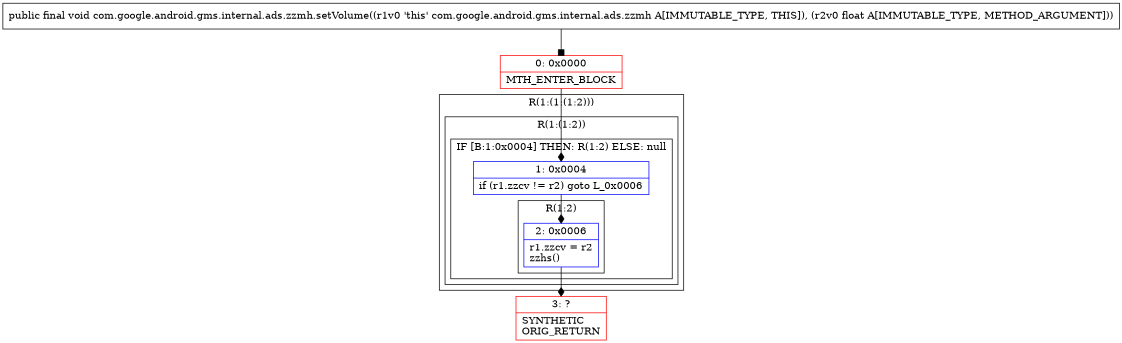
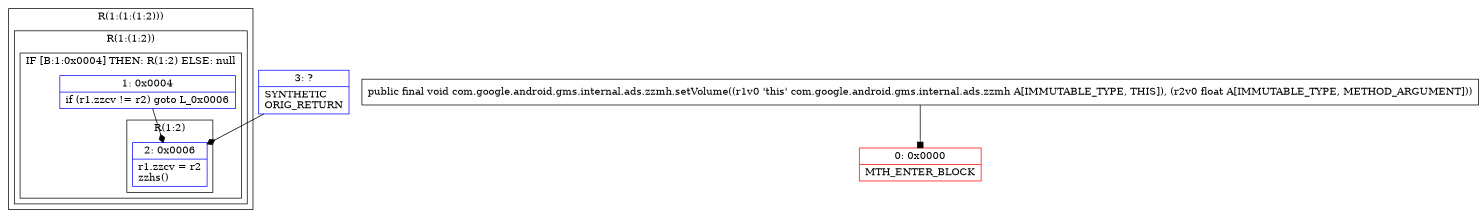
edge "0: 0x0000" -> "1: 0x0004": removed
edge "2: 0x0006" -> "3: ?": reversed
node "3: ?": color red -> blue
